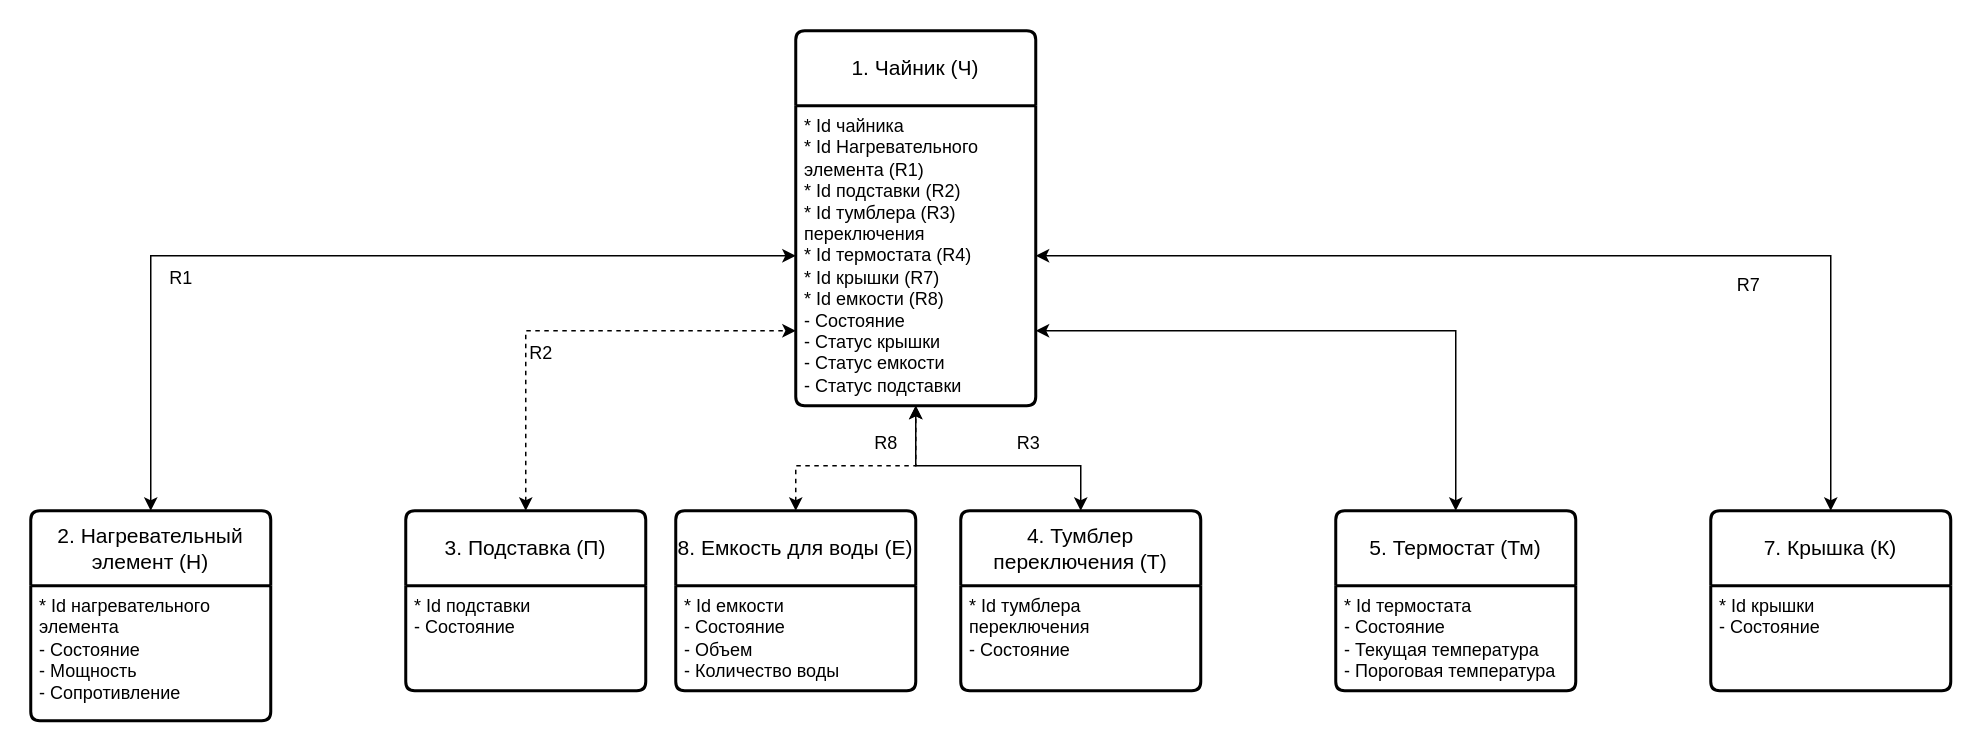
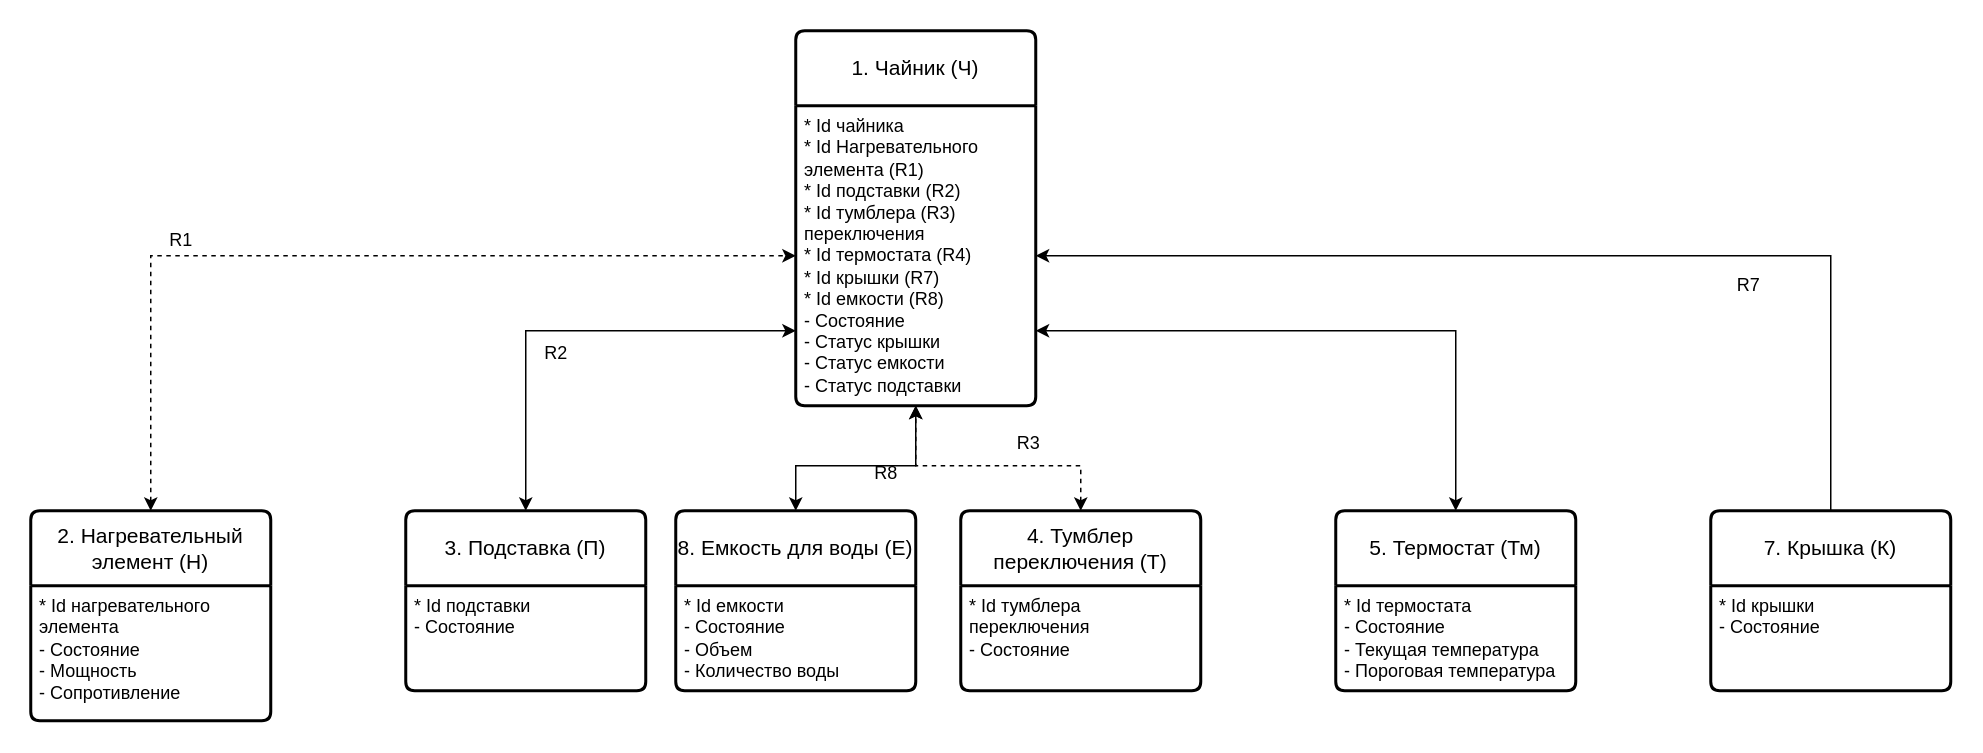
edge "* Id чайника * Id Нагревательного элемента (R1) * Id подставки (R2) * Id тумблера (R3) переключения * Id термостата (R4) * Id крышки (R7) * Id емкости (R8) - Состояние - Статус крышки - Статус емкости - Статус подставки" -- "2. Нагревательный элемент (Н)": style solid -> dashed
node "R1": moved (181, 278) -> (181, 241)
edge "* Id чайника * Id Нагревательного элемента (R1) * Id подставки (R2) * Id тумблера (R3) переключения * Id термостата (R4) * Id крышки (R7) * Id емкости (R8) - Состояние - Статус крышки - Статус емкости - Статус подставки" -- "3. Подставка (П)": style dashed -> solid
node "R2": moved (541, 353) -> (556, 353)
node "R8": moved (886, 443) -> (886, 473)
edge "1. Чайник (Ч)" -- "8. Емкость для воды (Е)": style dashed -> solid
edge "* Id чайника * Id Нагревательного элемента (R1) * Id подставки (R2) * Id тумблера (R3) переключения * Id термостата (R4) * Id крышки (R7) * Id емкости (R8) - Состояние - Статус крышки - Статус емкости - Статус подставки" -- "4. Тумблер переключения (Т)": style solid -> dashed
edge "* Id чайника * Id Нагревательного элемента (R1) * Id подставки (R2) * Id тумблера (R3) переключения * Id термостата (R4) * Id крышки (R7) * Id емкости (R8) - Состояние - Статус крышки - Статус емкости - Статус подставки" -- "7. Крышка (К)": arrowhead classic -> none
